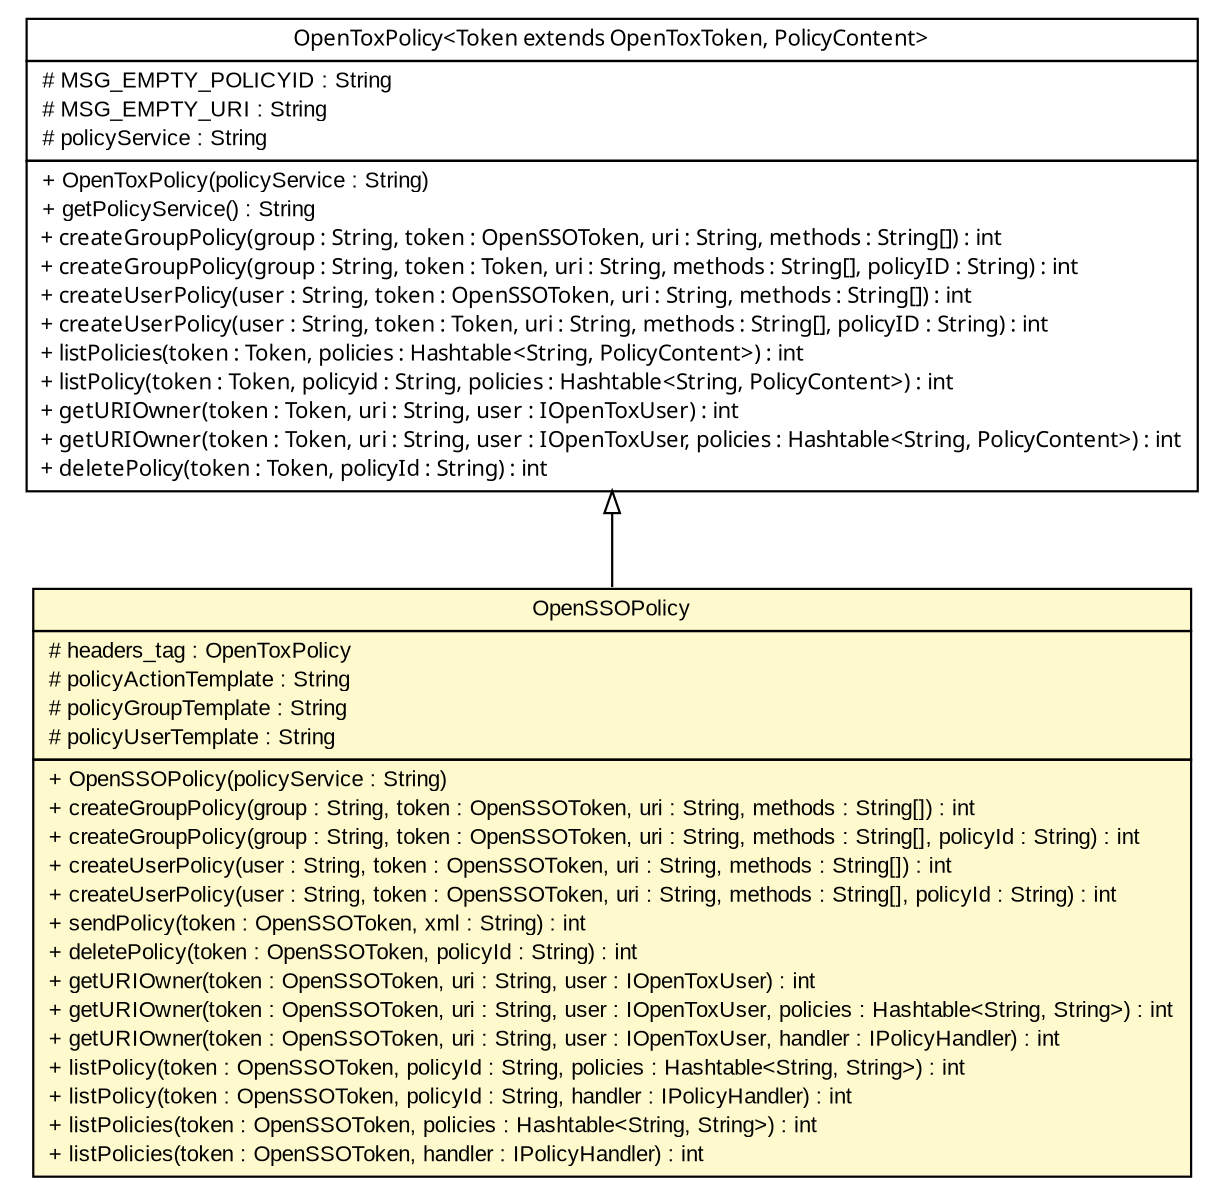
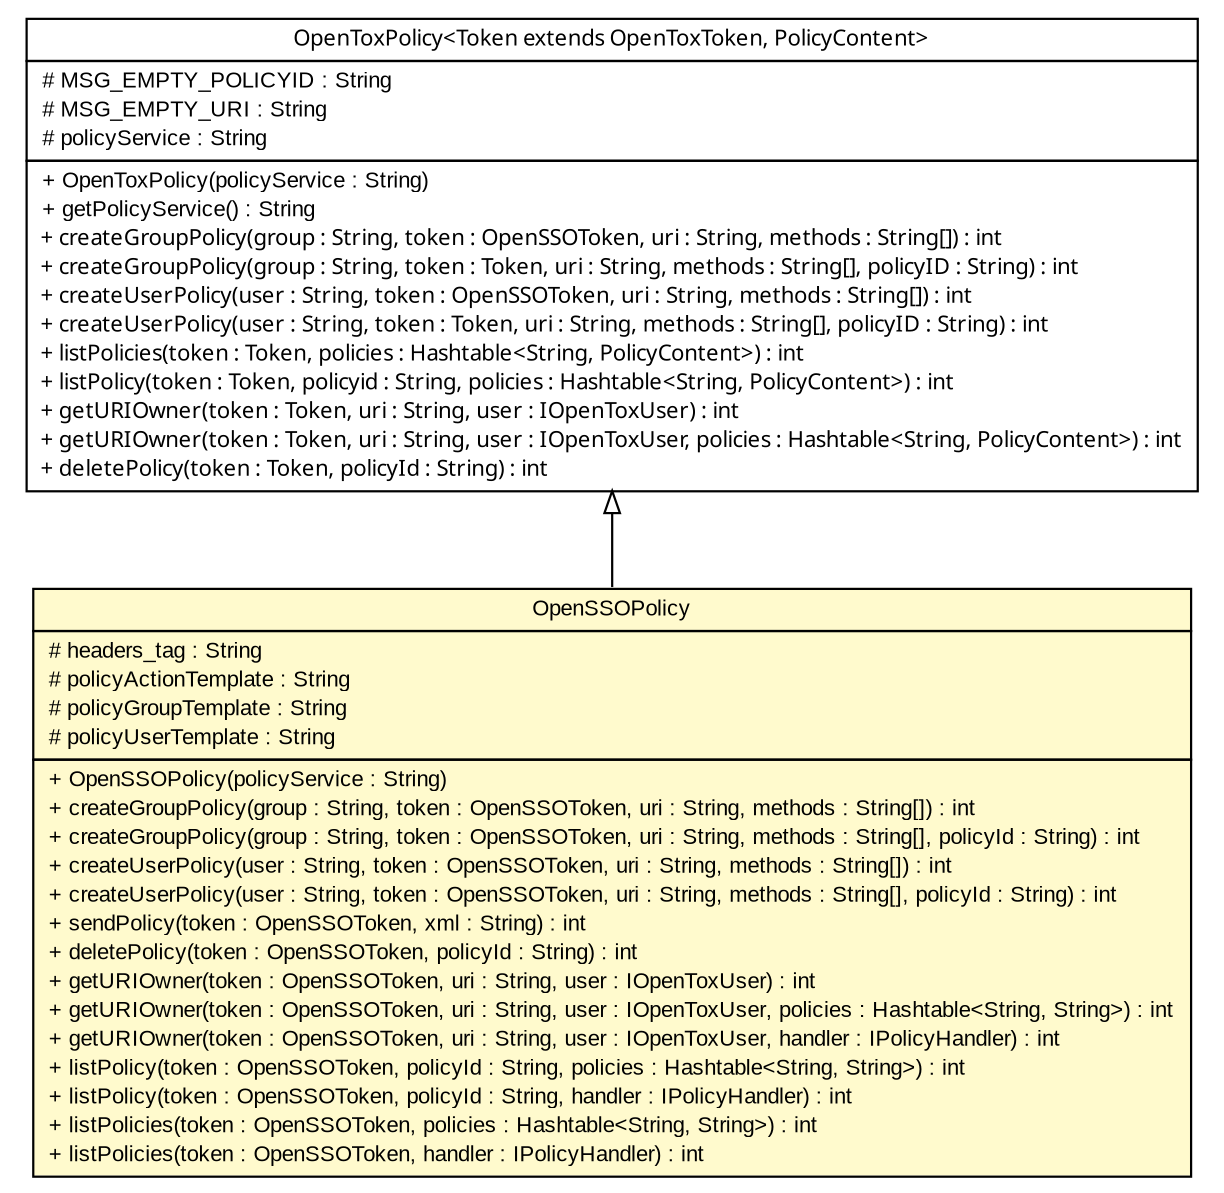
node "OpenSSOPolicy": text "# headers_tag : OpenToxPolicy" -> "# headers_tag : String"
